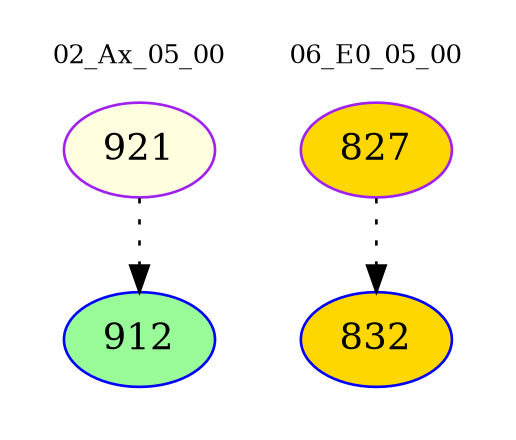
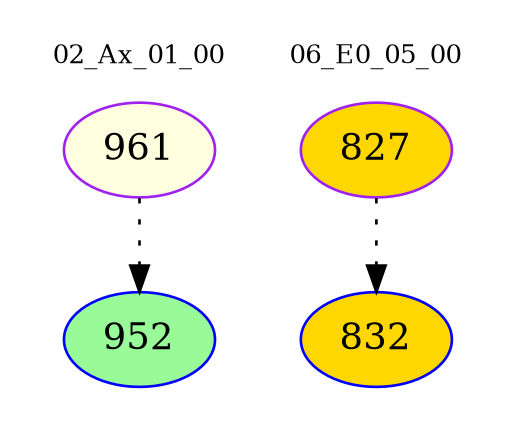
cluster "02_Ax_05_00": label "02_Ax_05_00" -> "02_Ax_01_00"
node "921": label "921" -> "961"
node "912": label "912" -> "952"
